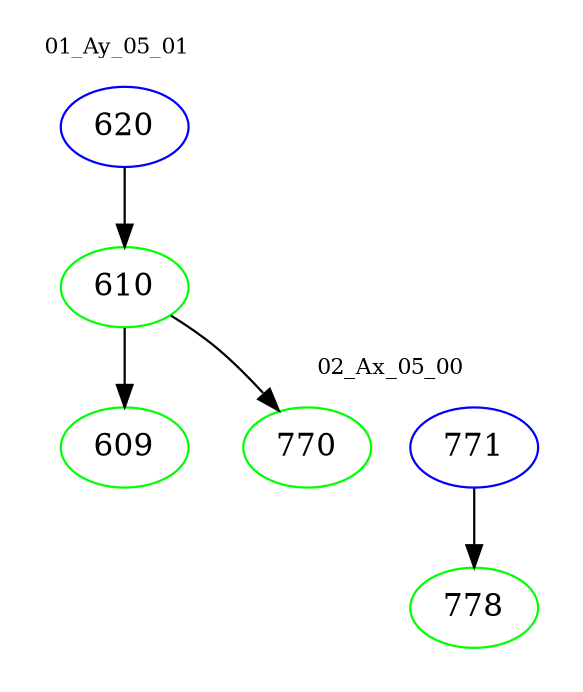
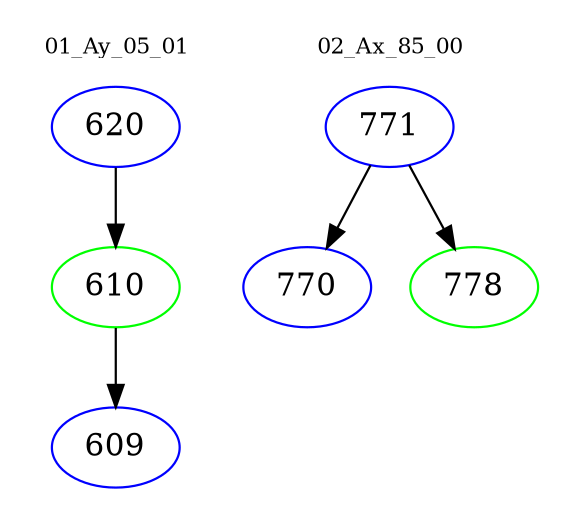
cluster "02_Ax_05_00": label "02_Ax_05_00" -> "02_Ax_85_00"
edge "610" -> "770": now "771" -> "770"
node "609": color green -> blue
node "770": color green -> blue
